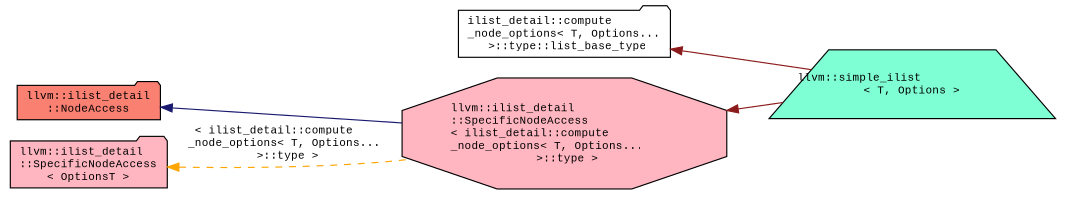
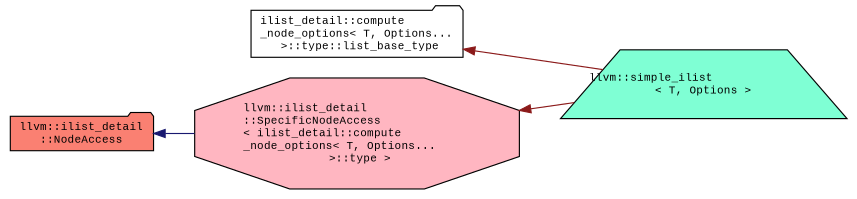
node "llvm::ilist_detail ::SpecificNodeAccess < OptionsT >": removed
